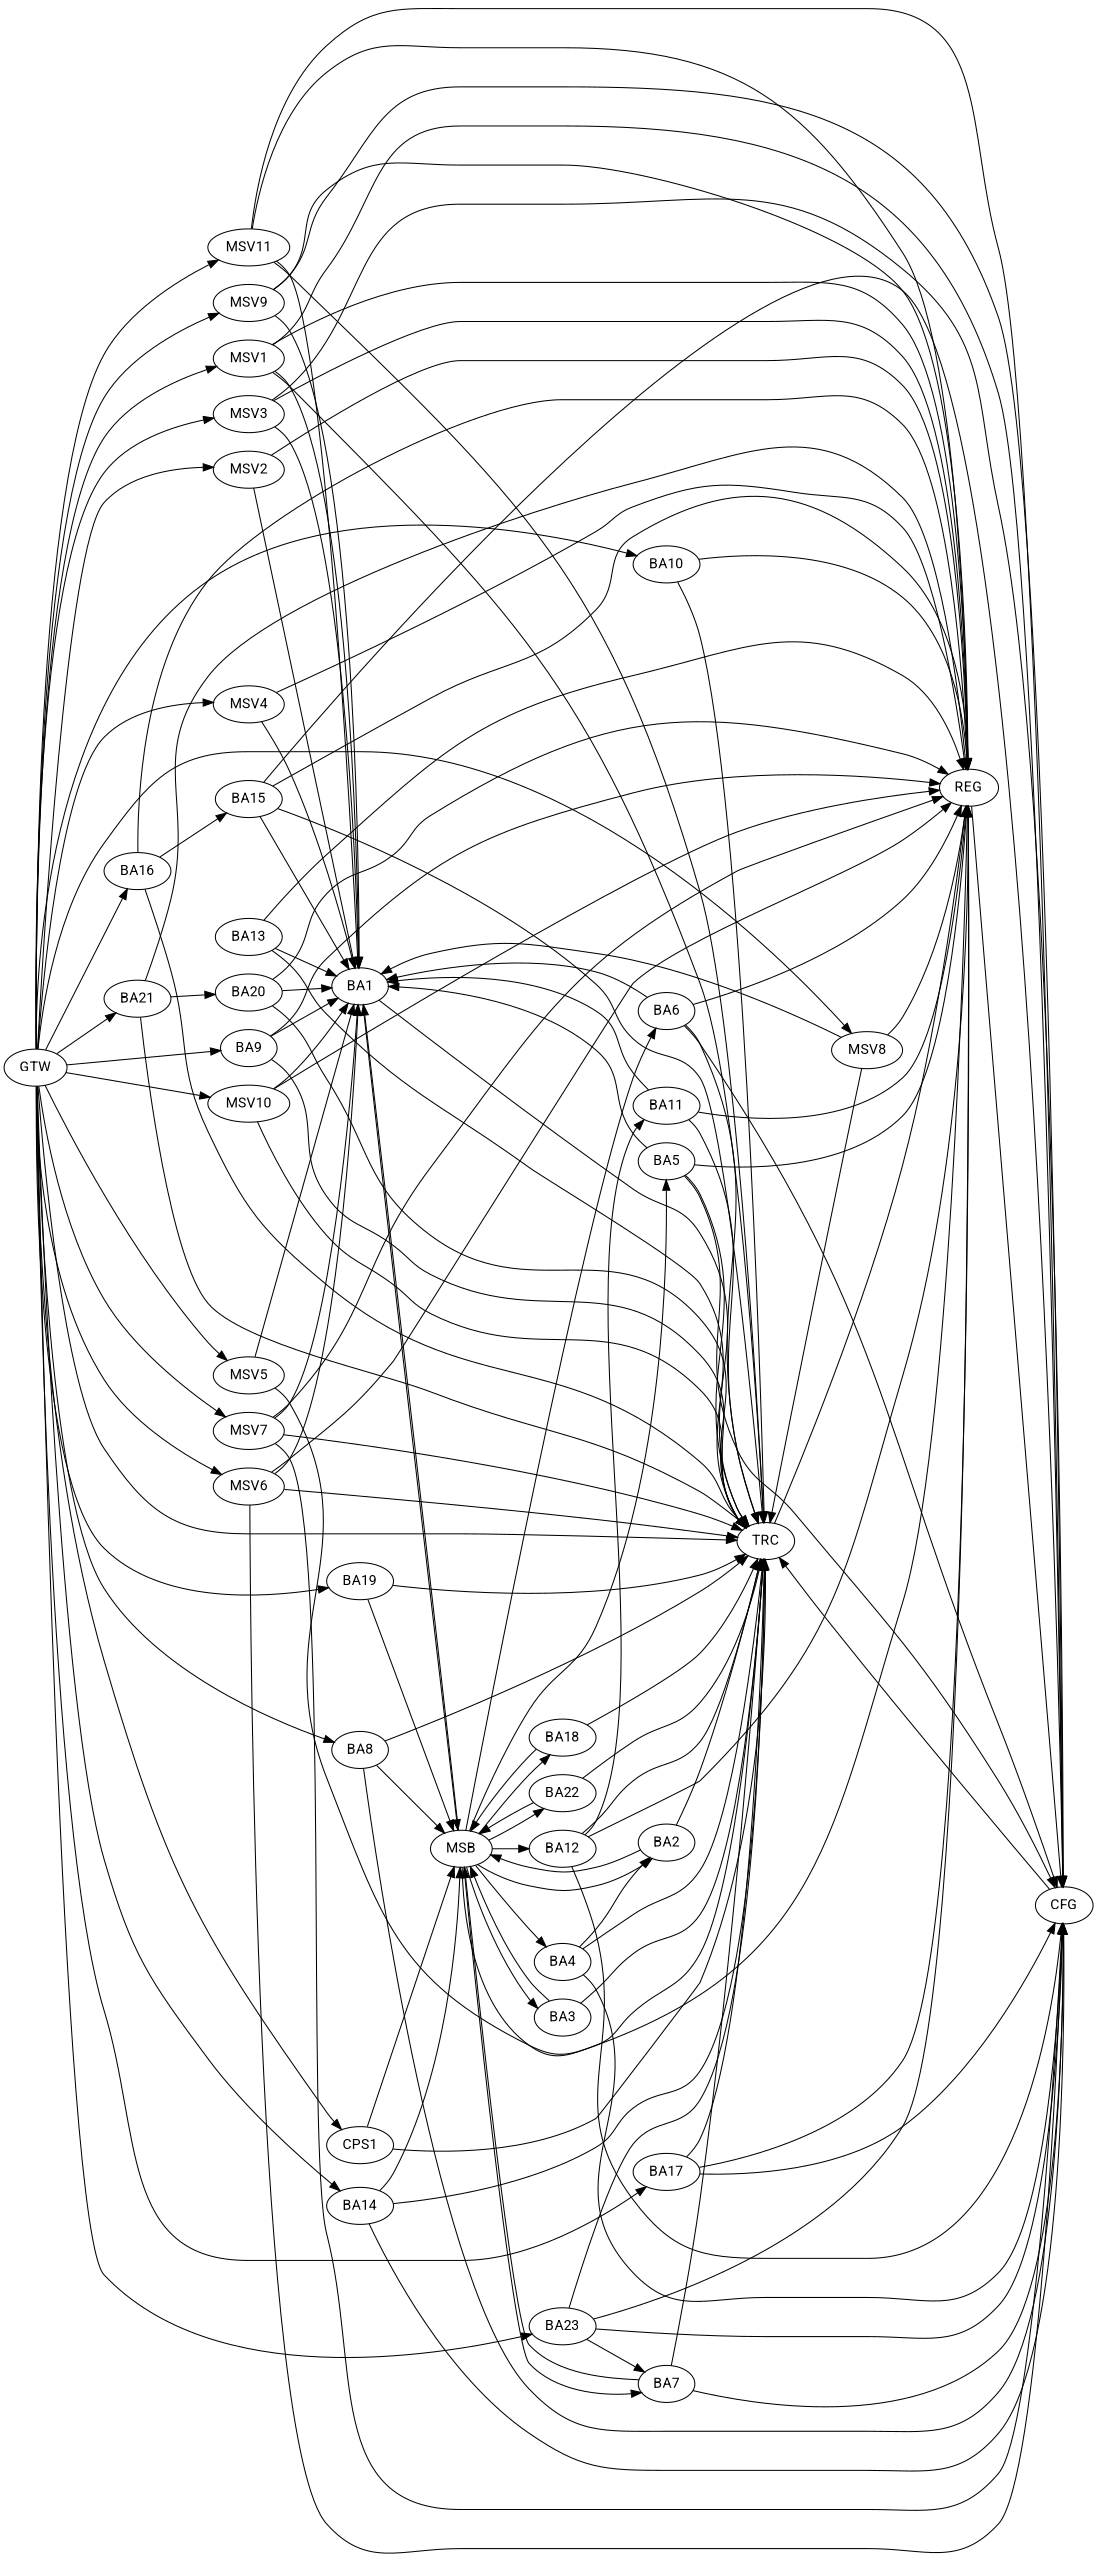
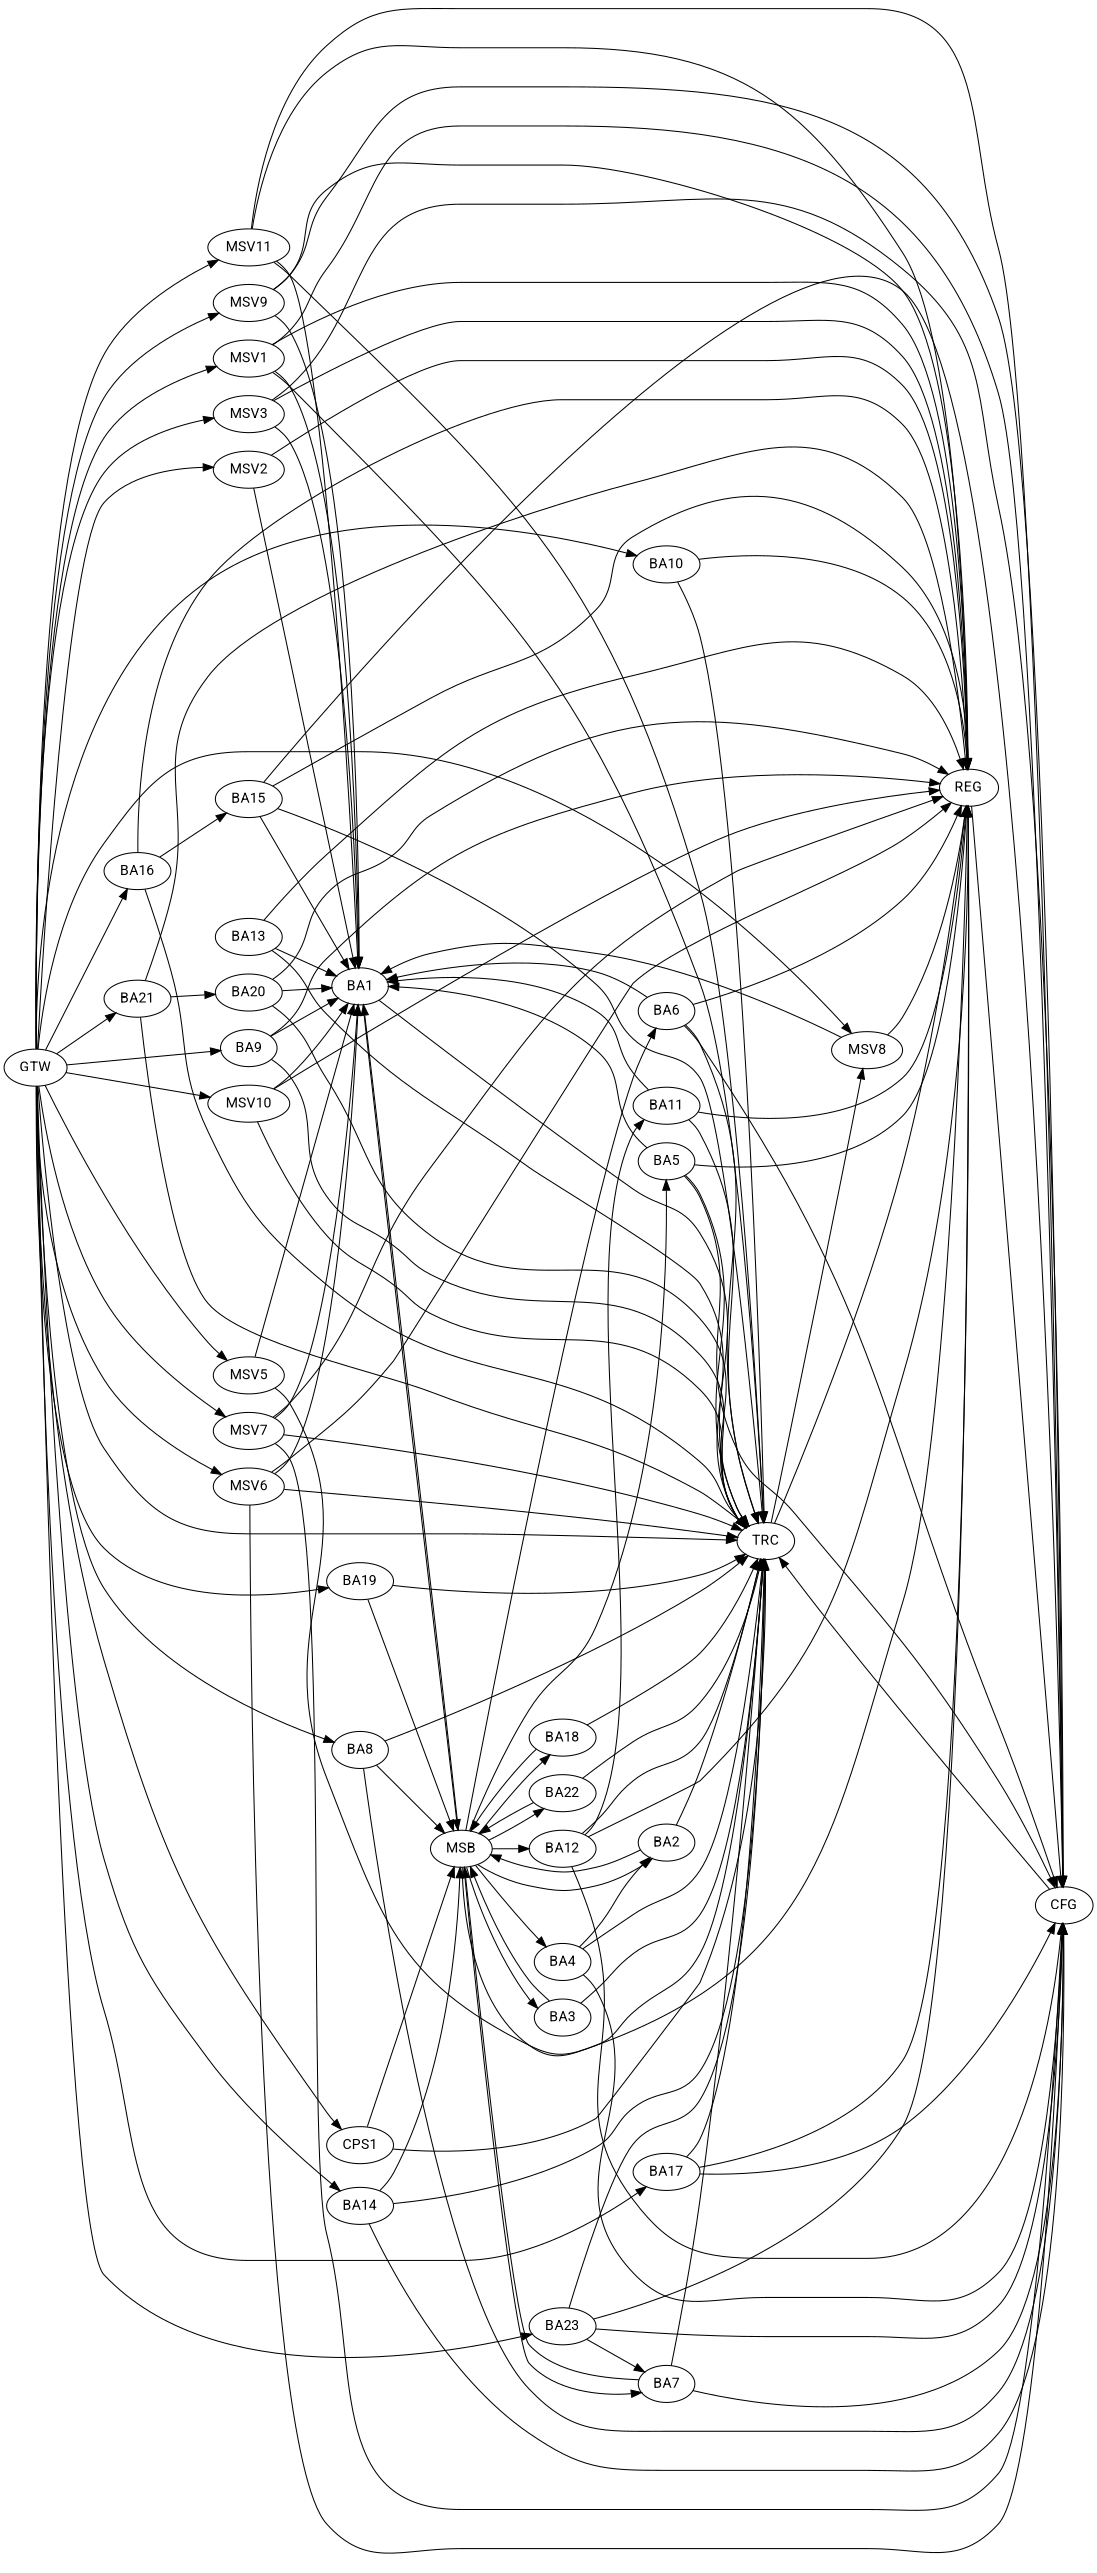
node "MSV4": removed
edge "MSV8" -> "TRC": reversed
